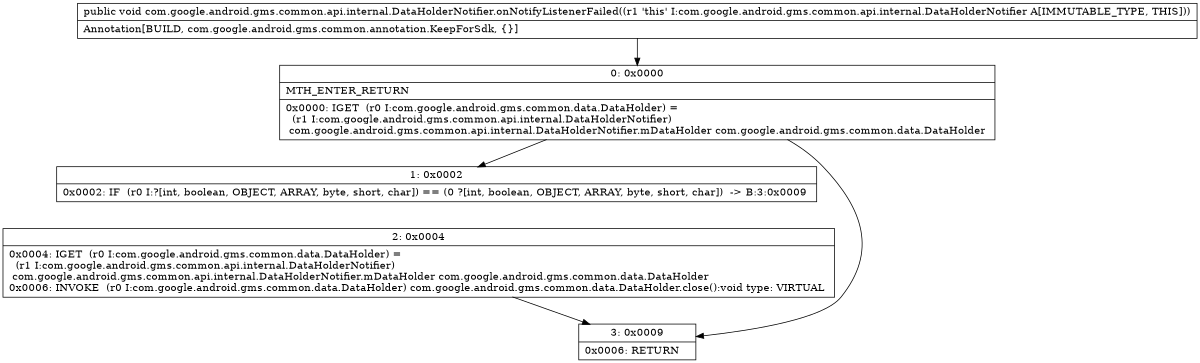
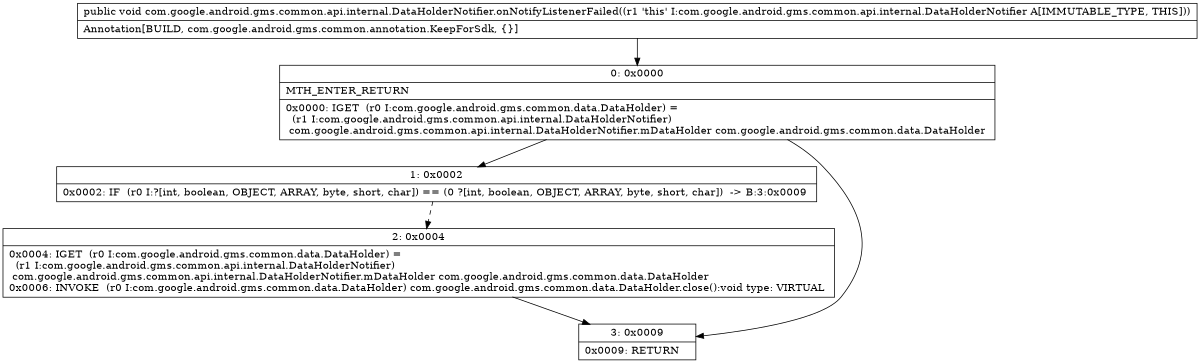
edge "1: 0x0002" -> "2: 0x0004": added
node "3: 0x0009": text "0x0006: RETURN" -> "0x0009: RETURN"
